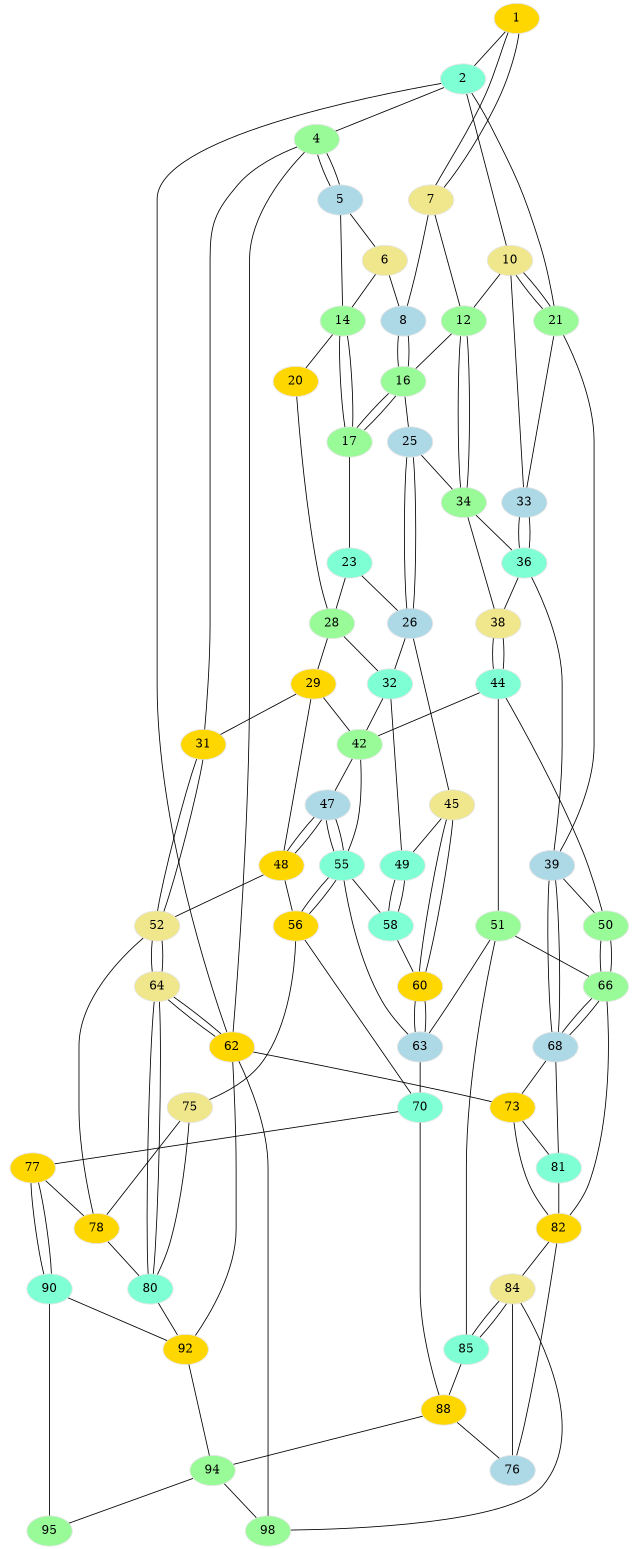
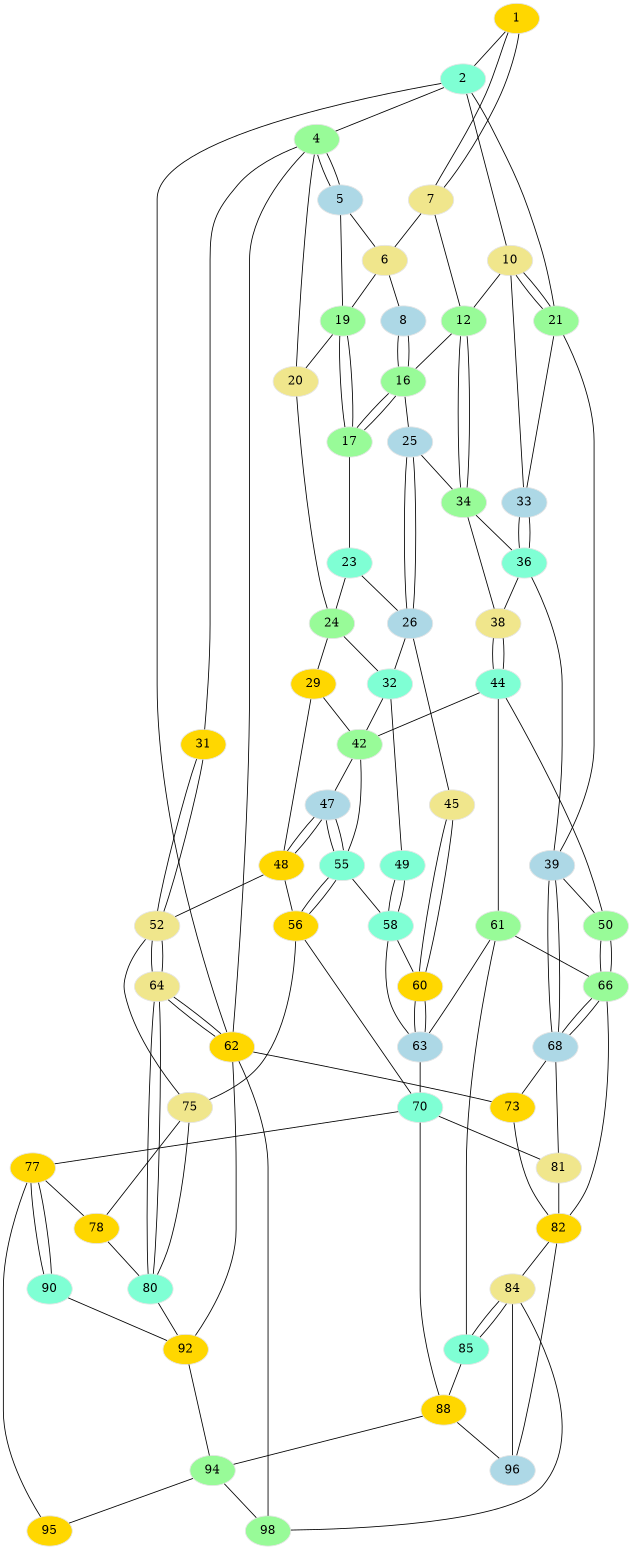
edge "4" -- "20": added
edge "7" -- "8": now "7" -- "6"
node "14": label "14" -> "19"
node "20": fillcolor gold -> khaki
node "28": label "28" -> "24"
edge "29" -- "31": removed
edge "45" -- "49": removed
node "51": label "51" -> "61"
edge "55" -- "63": now "58" -- "63"
edge "52" -- "78": now "52" -- "75"
edge "73" -- "81": now "70" -- "81"
node "81": fillcolor aquamarine -> khaki
edge "90" -- "95": now "77" -- "95"
node "76": label "76" -> "96"
node "95": fillcolor palegreen -> gold
